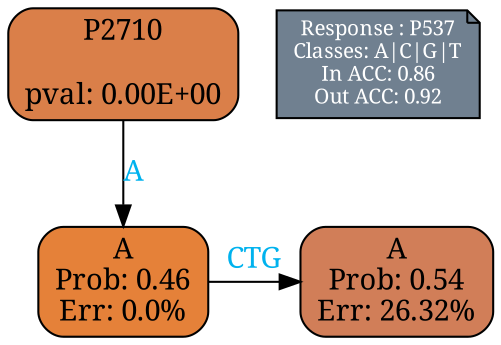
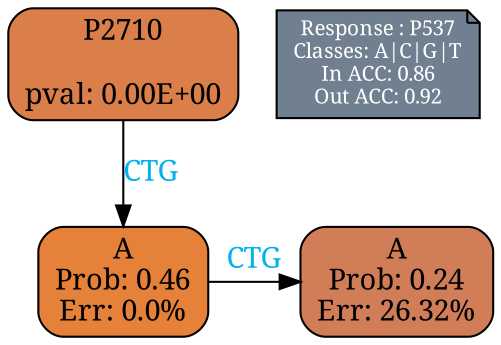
edge "P2710 pval: 0.00E+00" -> "A Prob: 0.46 Err: 0.0%": label "A" -> "CTG"
node "A Prob: 0.54 Err: 26.32%": label "A Prob: 0.54 Err: 26.32%" -> "A Prob: 0.24 Err: 26.32%"
